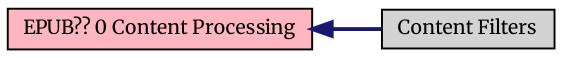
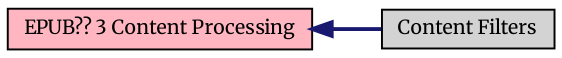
node "EPUB?? 0 Content Processing": label "EPUB?? 0 Content Processing" -> "EPUB?? 3 Content Processing"
